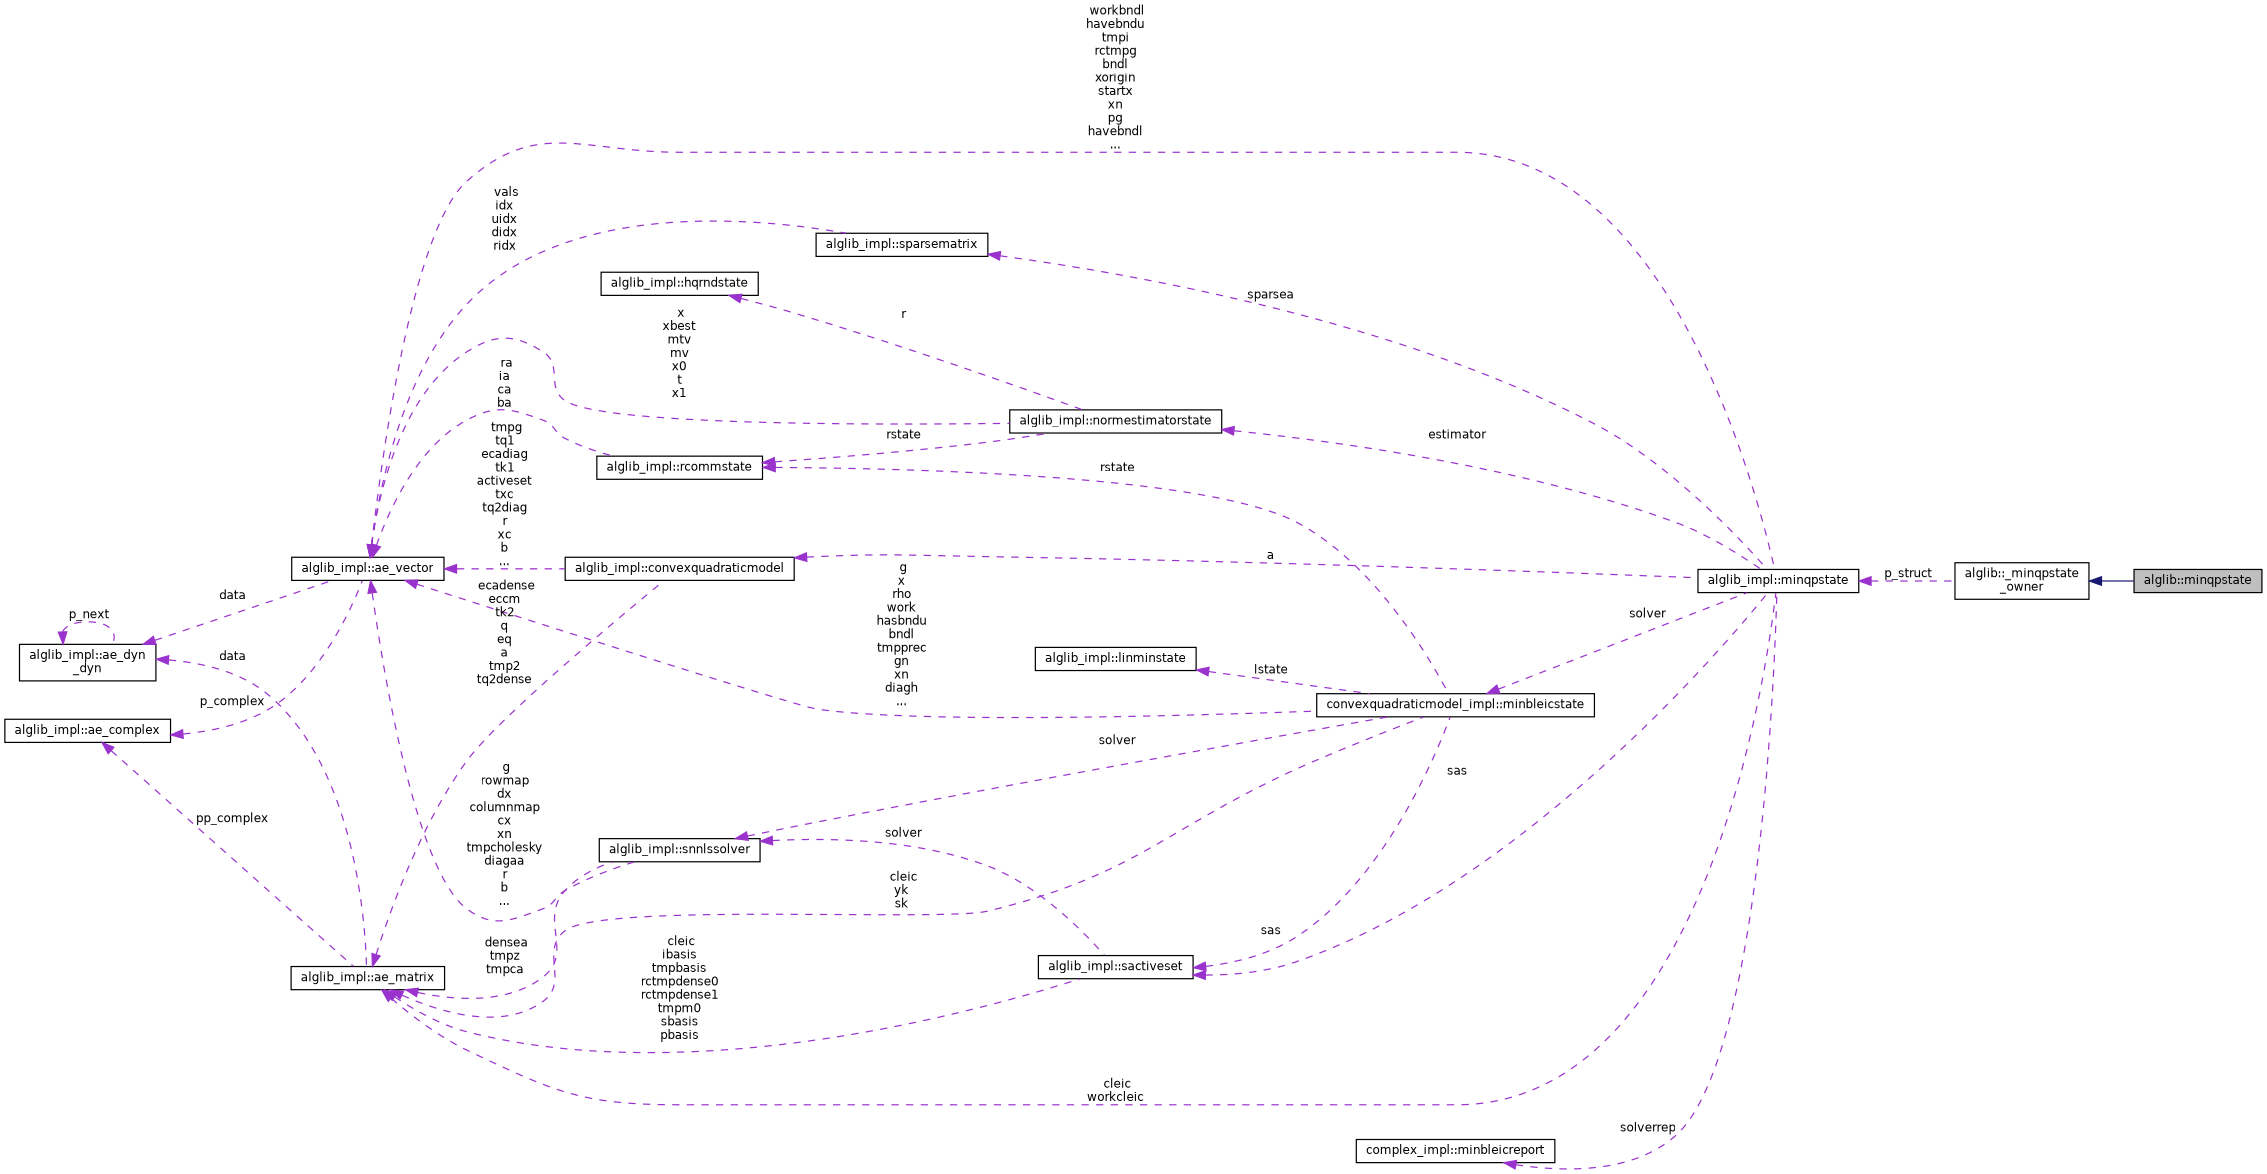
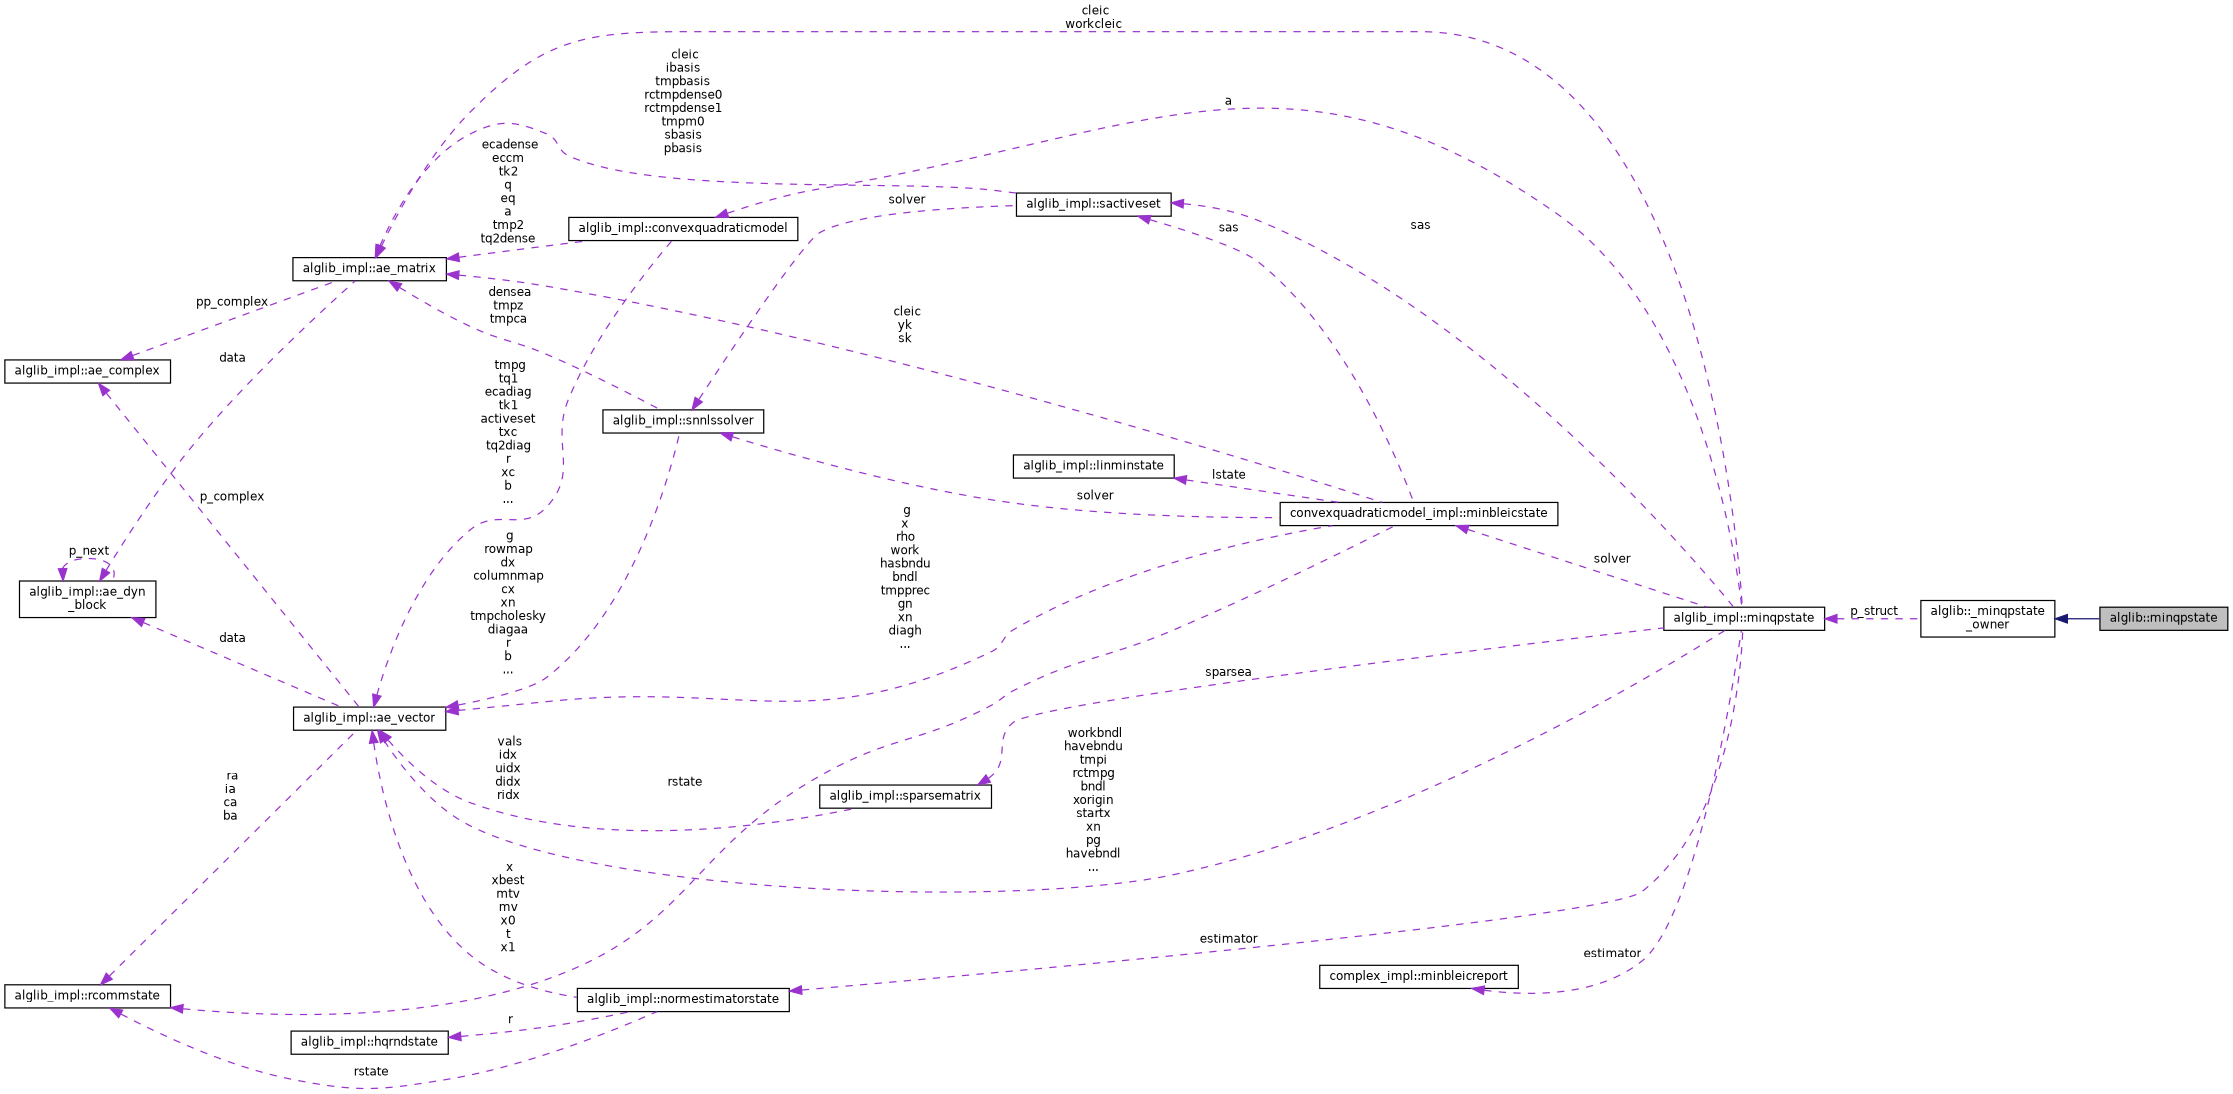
edge "alglib_impl::rcommstate" -> "alglib_impl::ae_vector": reversed
node "alglib_impl::ae_dyn _dyn": label "alglib_impl::ae_dyn _dyn" -> "alglib_impl::ae_dyn _block"
edge "alglib_impl::minqpstate" -> "complex_impl::minbleicreport": label " solverrep" -> " estimator"
